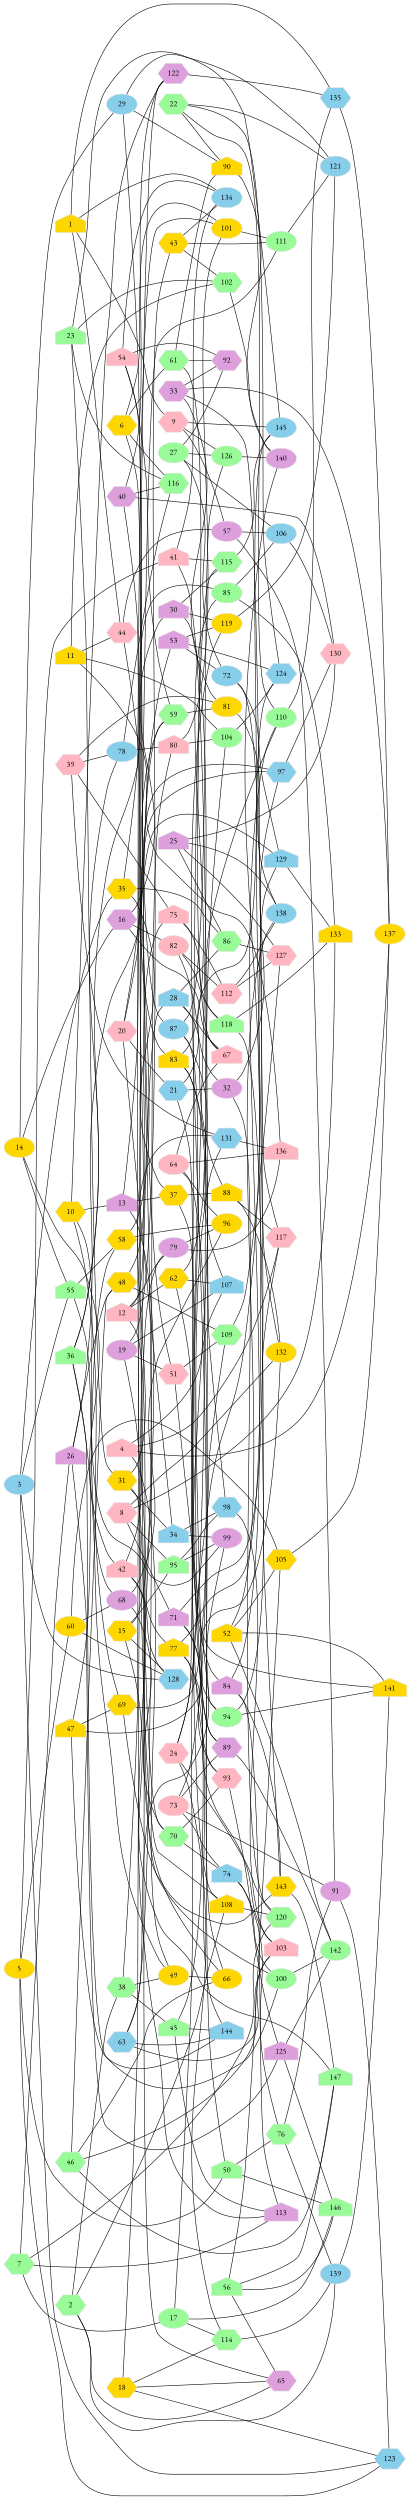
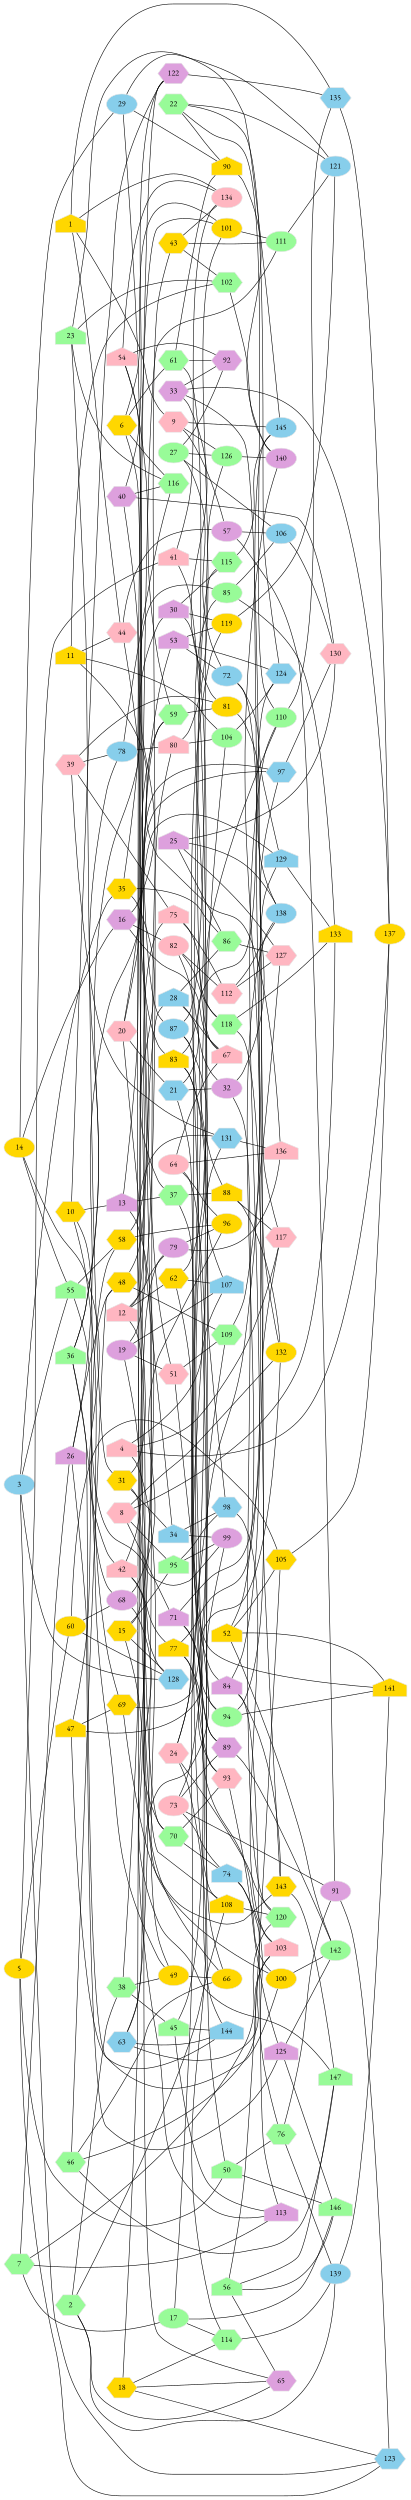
node "134": fillcolor skyblue -> lightpink
node "118": shape house -> hexagon
node "37": fillcolor gold -> palegreen
node "100": fillcolor palegreen -> gold
